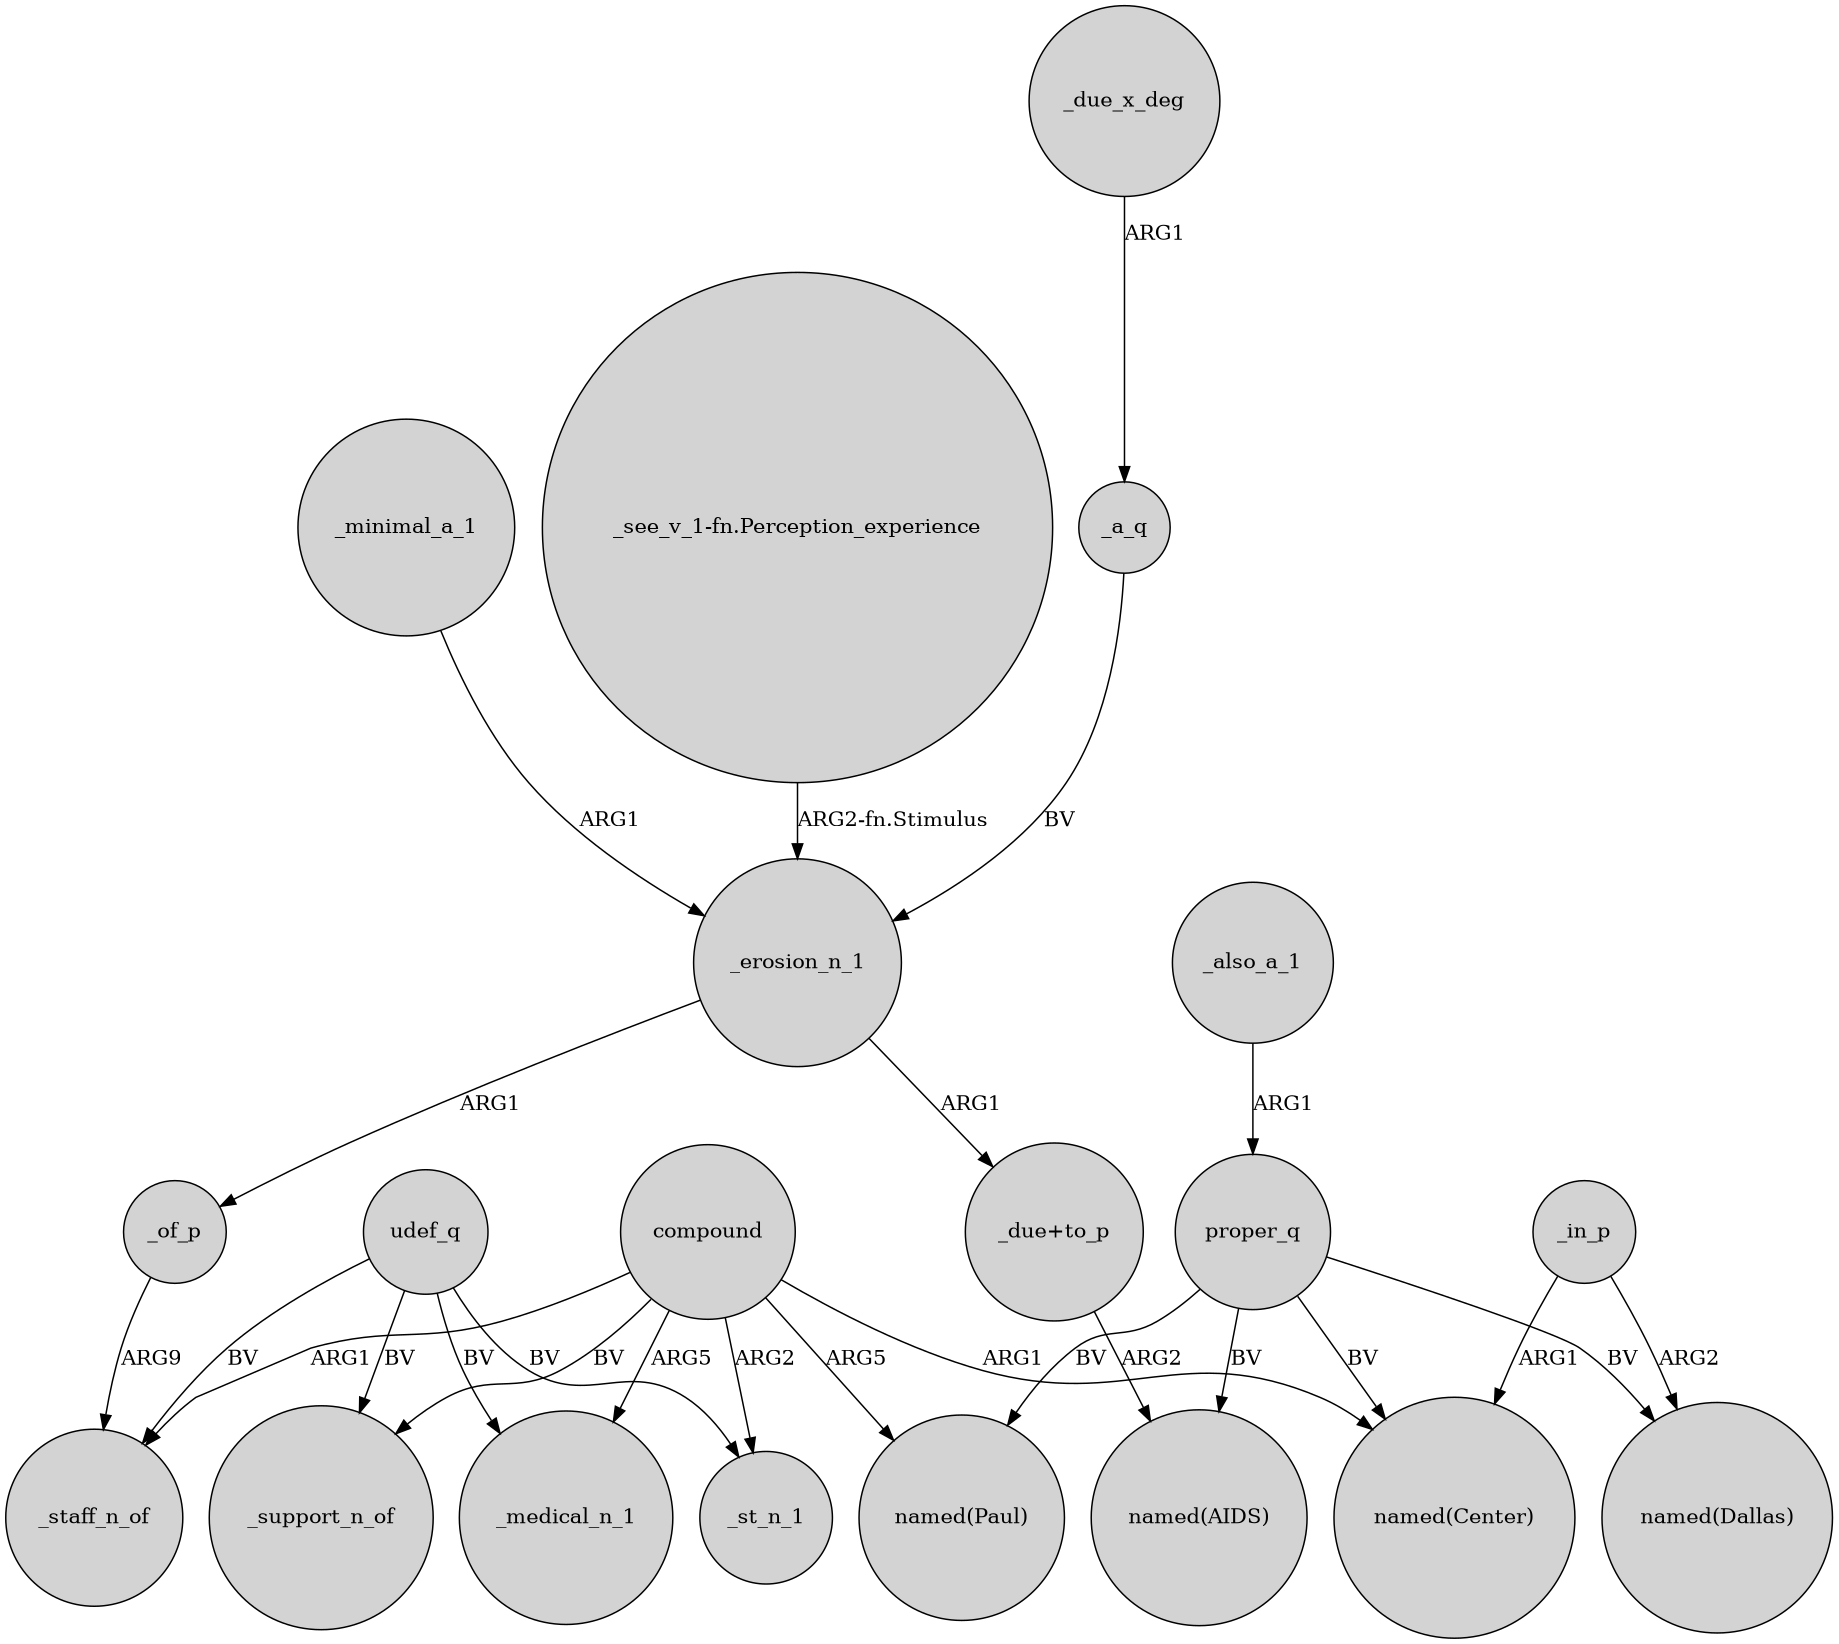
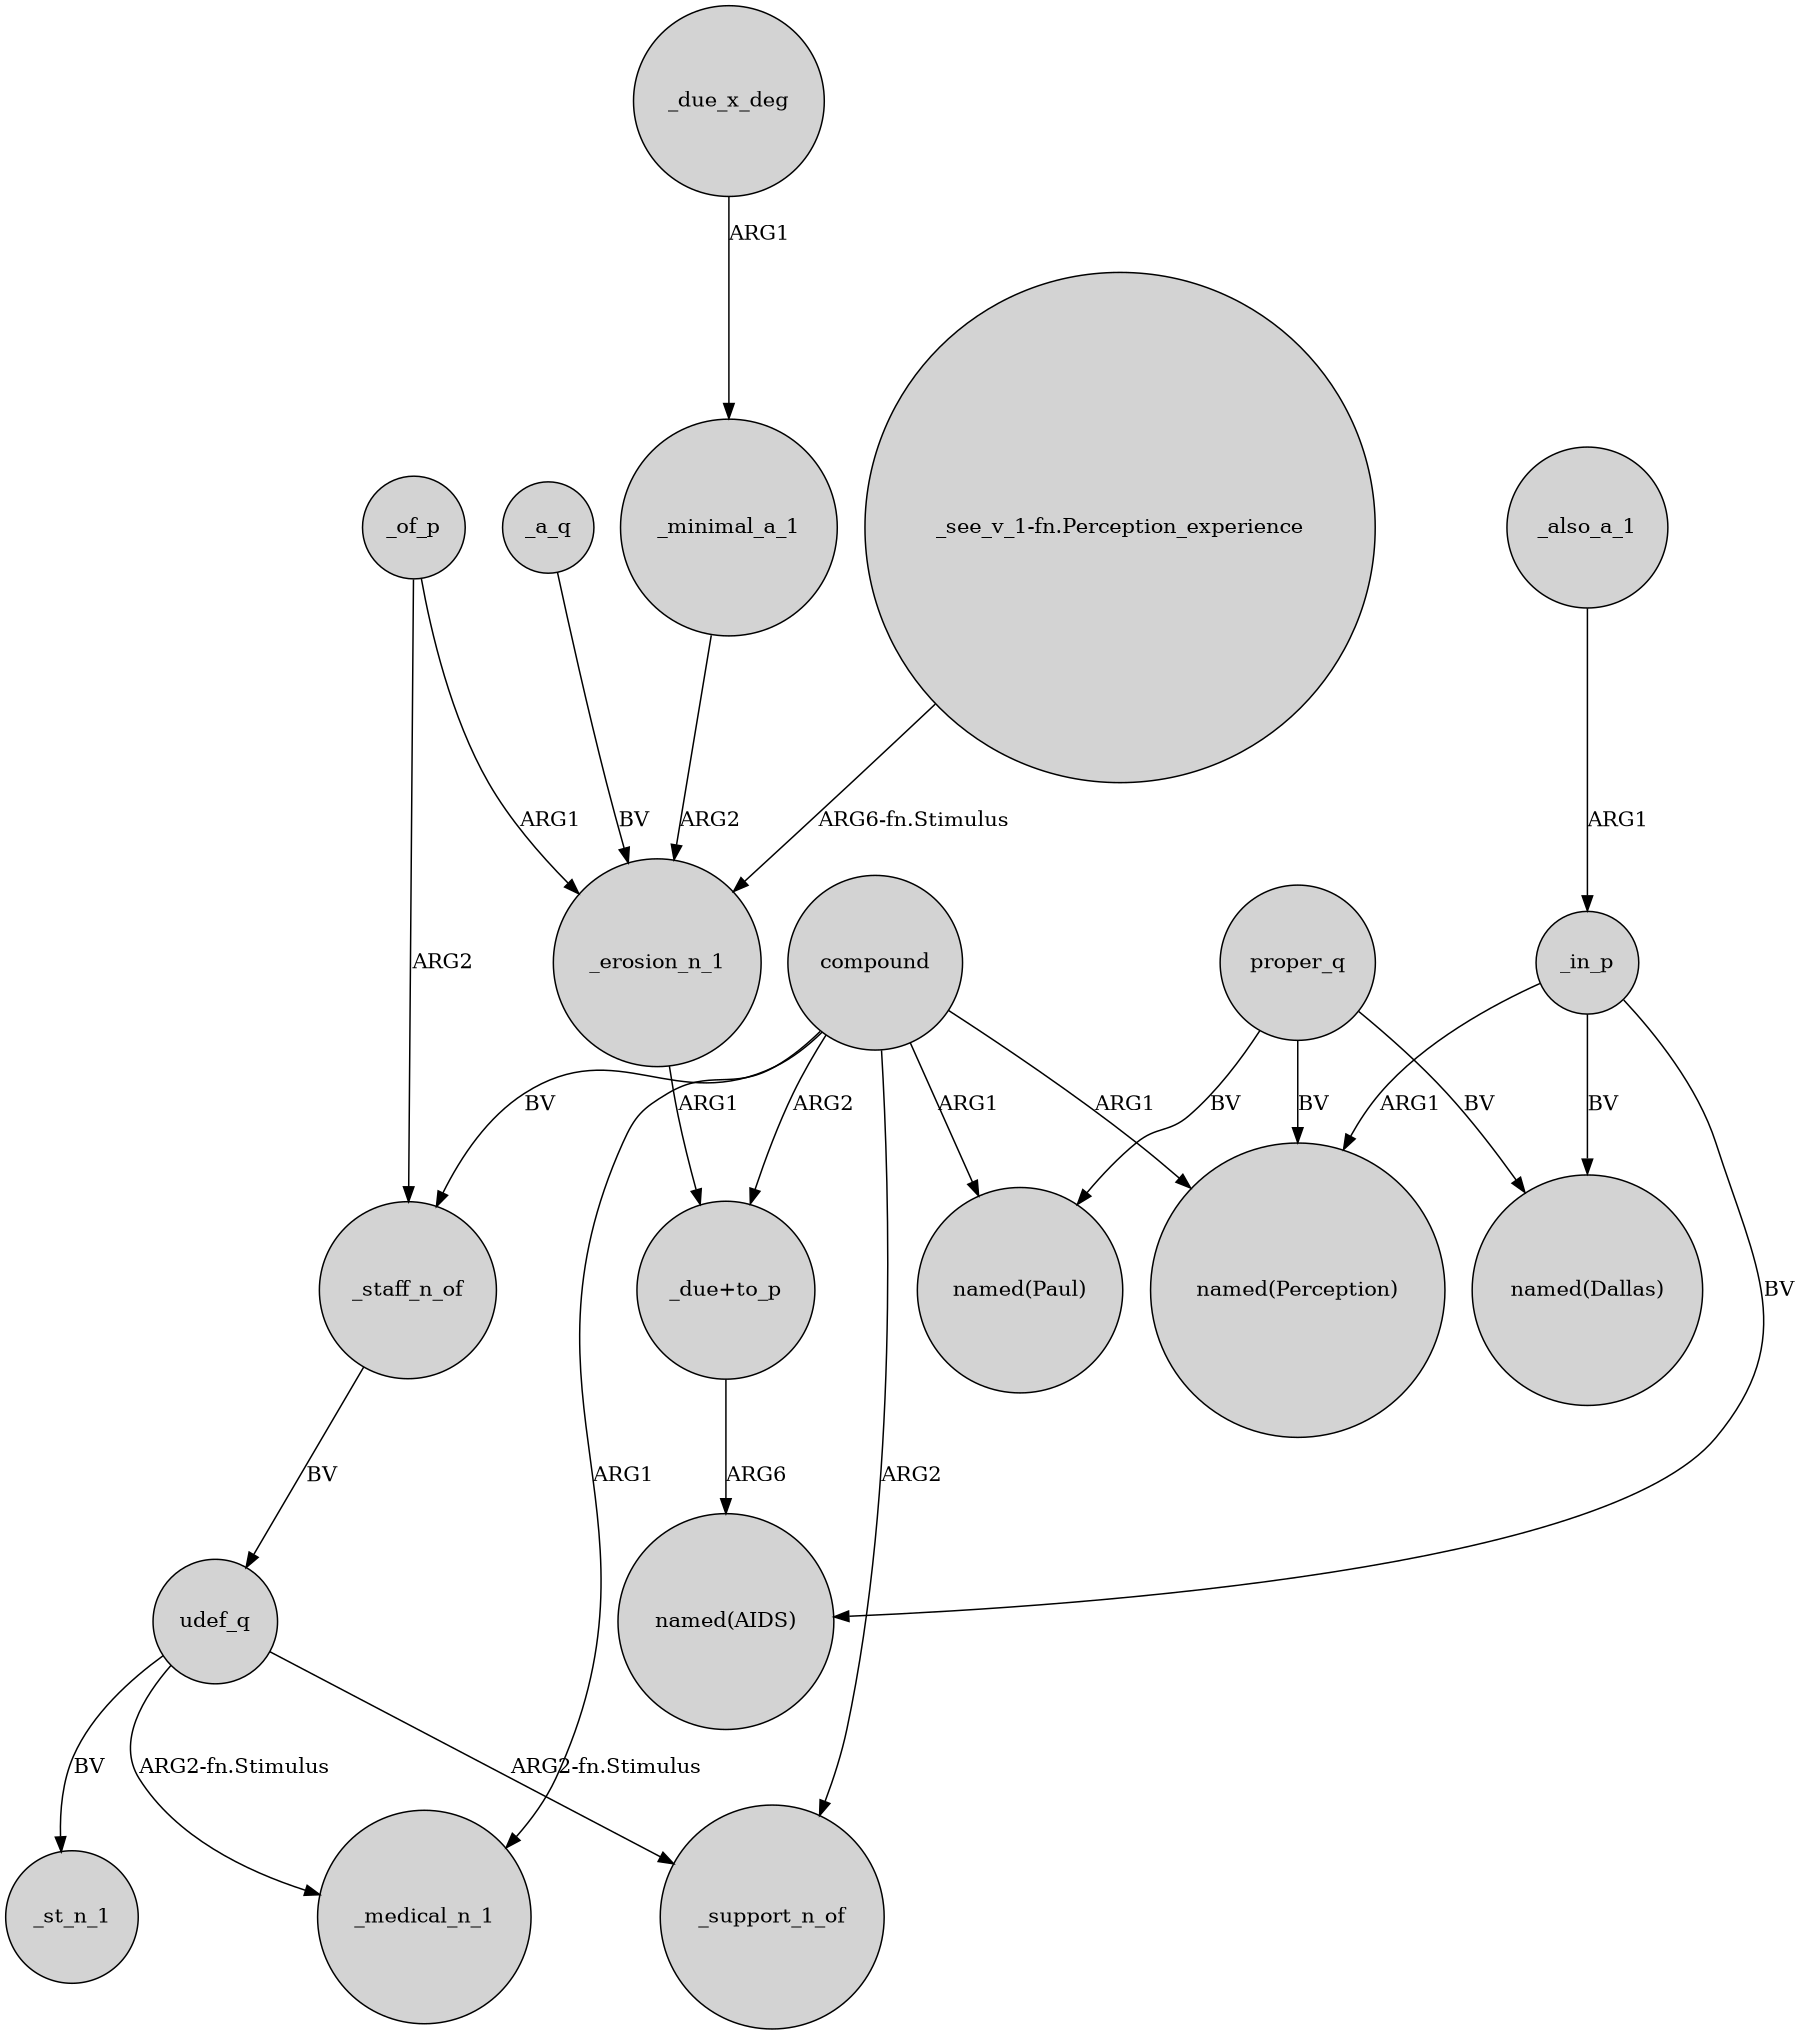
edge "_due_x_deg" -> "_a_q": now "_due_x_deg" -> "_minimal_a_1"
edge "_minimal_a_1" -> "_erosion_n_1": label "ARG1" -> "ARG2"
edge "_see_v_1-fn.Perception_experience" -> "_erosion_n_1": label "ARG2-fn.Stimulus" -> "ARG6-fn.Stimulus"
edge "_also_a_1" -> "proper_q": now "_also_a_1" -> "_in_p"
edge "_erosion_n_1" -> "_of_p": reversed
edge "udef_q" -> "_staff_n_of": reversed
edge "proper_q" -> "named(AIDS)": now "_in_p" -> "named(AIDS)"
edge "_of_p" -> "_staff_n_of": label "ARG9" -> "ARG2"
edge "compound" -> "_staff_n_of": label "ARG1" -> "BV"
edge "udef_q" -> "_support_n_of": label "BV" -> "ARG2-fn.Stimulus"
edge "udef_q" -> "_medical_n_1": label "BV" -> "ARG2-fn.Stimulus"
edge "compound" -> "_support_n_of": label "BV" -> "ARG2"
edge "compound" -> "_medical_n_1": label "ARG5" -> "ARG1"
edge "compound" -> "named(Paul)": label "ARG5" -> "ARG1"
edge "_due+to_p" -> "named(AIDS)": label "ARG2" -> "ARG6"
edge "_in_p" -> "named(Dallas)": label "ARG2" -> "BV"
edge "compound" -> "_st_n_1": now "compound" -> "_due+to_p"
node "named(Center)": label "named(Center)" -> "named(Perception)"
